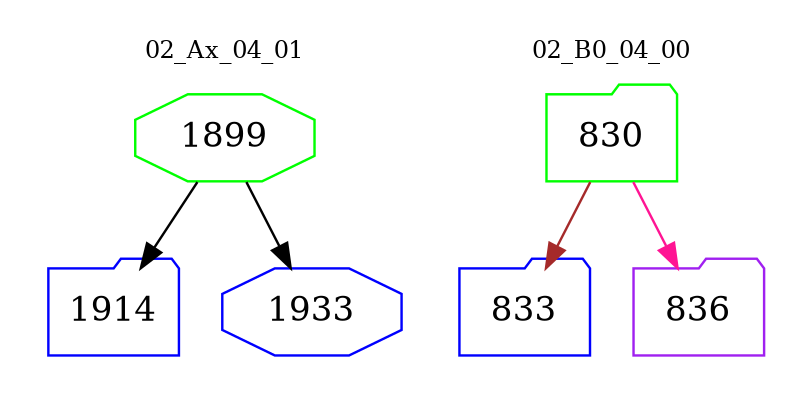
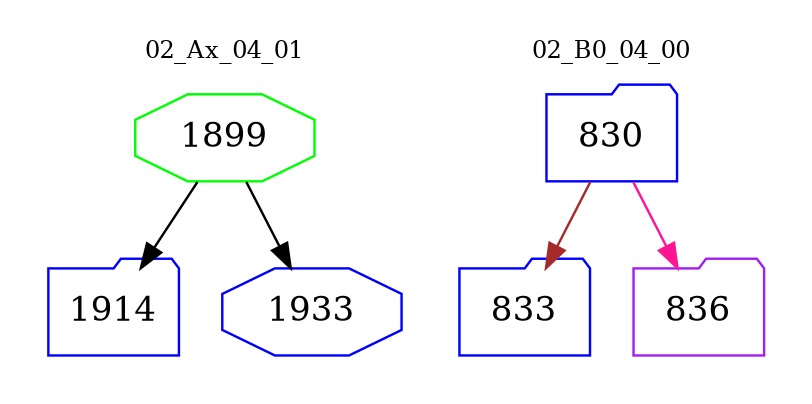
node "830": color green -> blue
